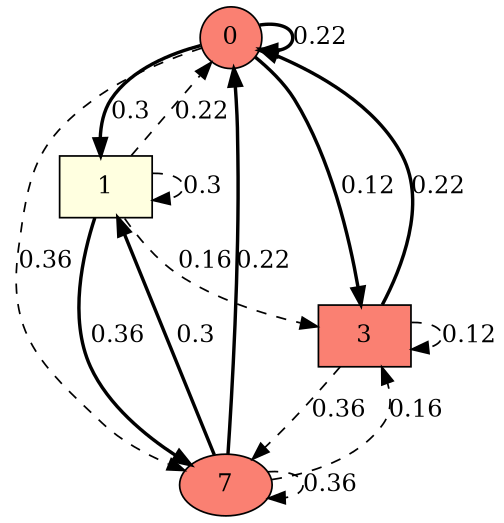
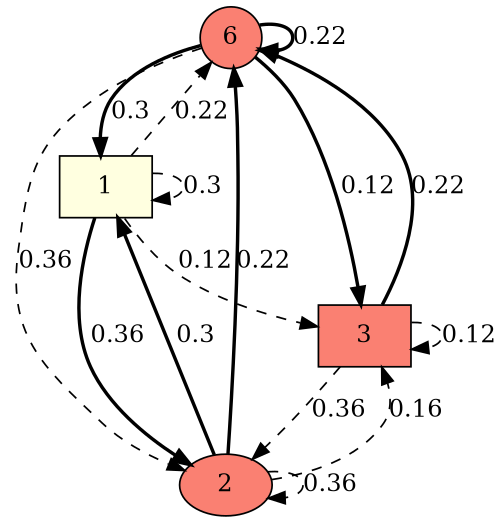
node "0": label "0" -> "6"
edge "1" -> "3": label "0.16" -> "0.12"
node "7": label "7" -> "2"
